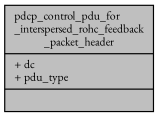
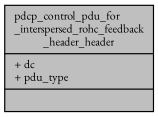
node "pdcp_control_pdu_for": text "_packet_header" -> "_header_header"
